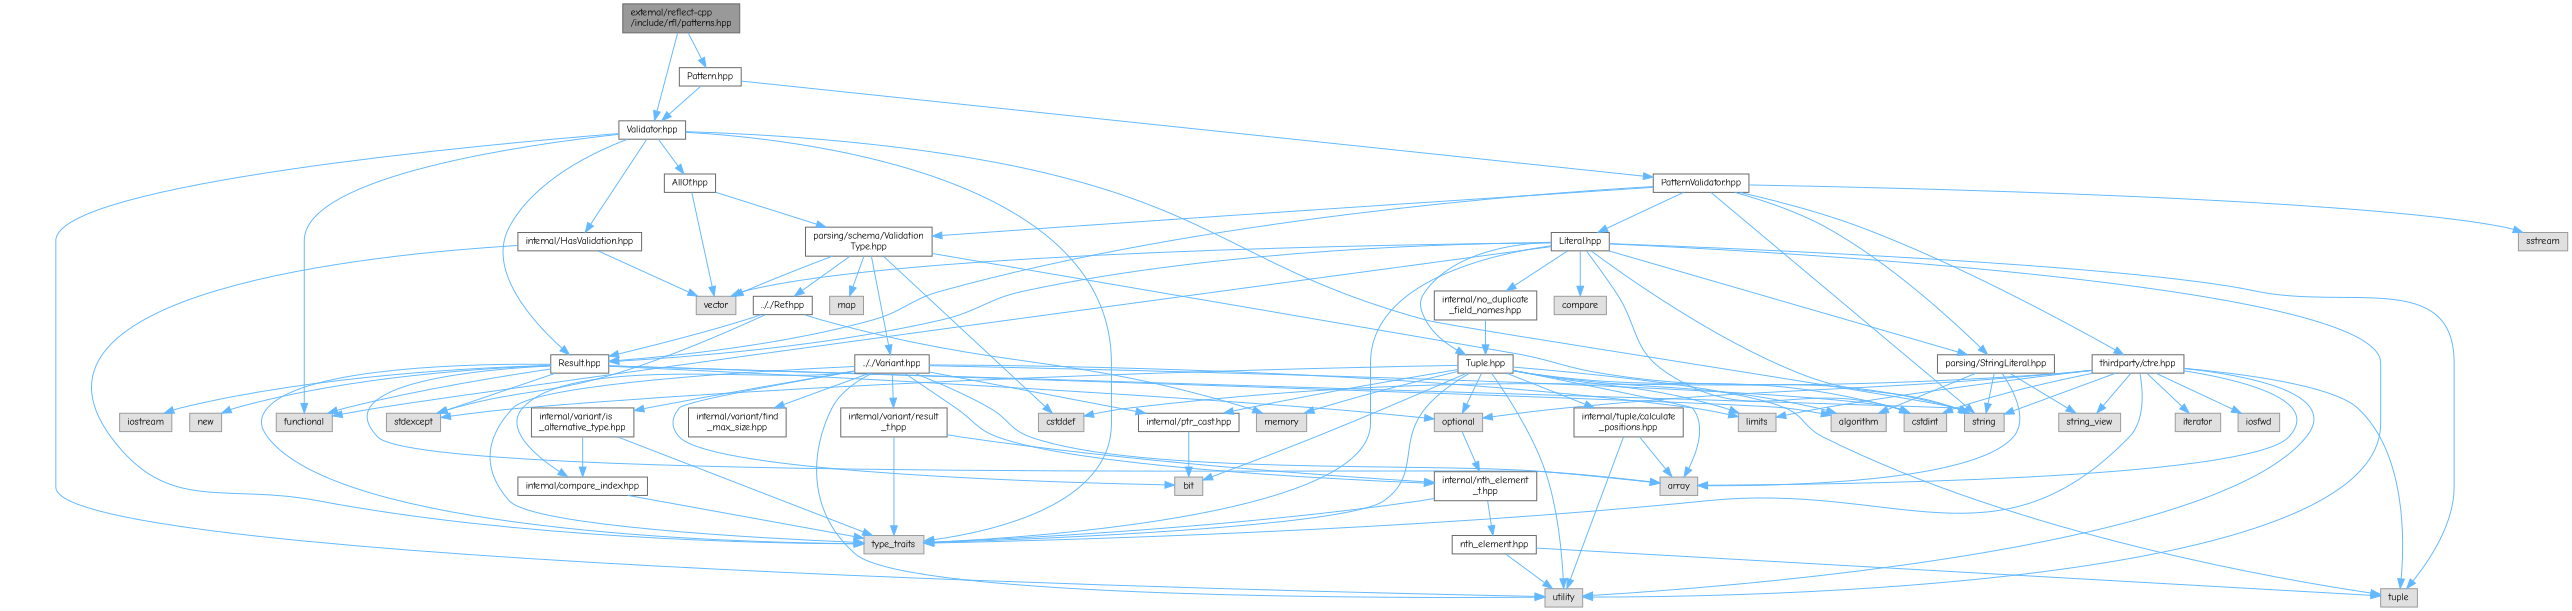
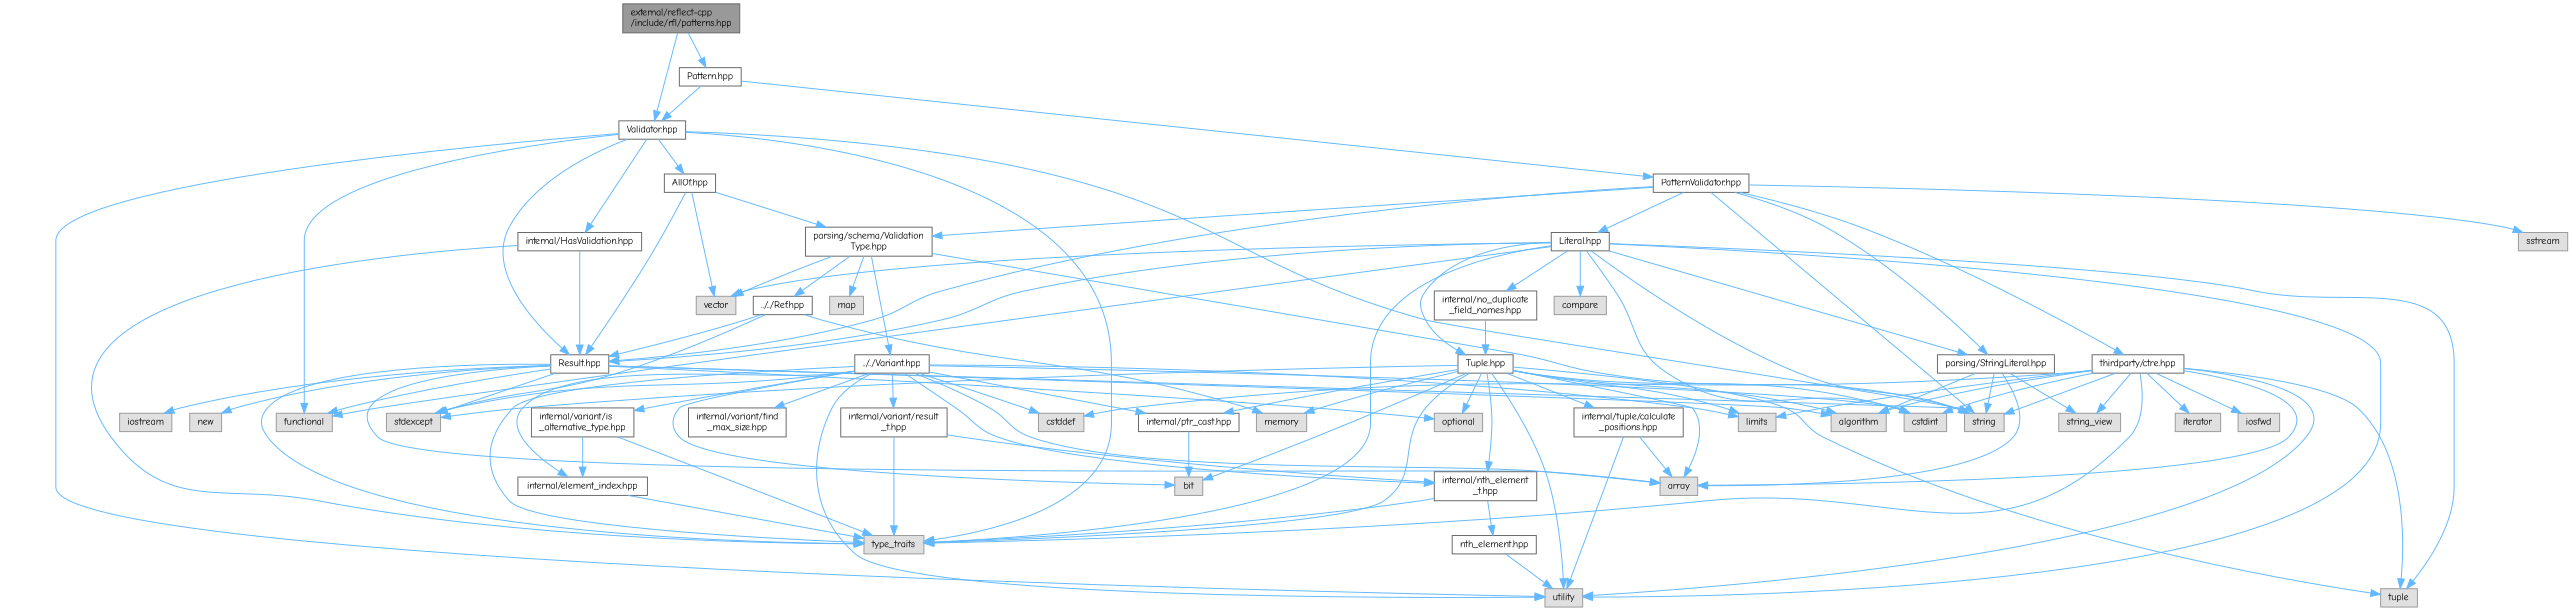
edge "AllOf.hpp" -> "Result.hpp": added
edge "internal/HasValidation.hpp" -> "vector": now "internal/HasValidation.hpp" -> "Result.hpp"
edge "parsing/schema/Validation Type.hpp" -> "cstddef": now "../../Variant.hpp" -> "cstddef"
edge "../../Variant.hpp" -> "stdexcept": added
edge "thirdparty/ctre.hpp" -> "optional": now "thirdparty/ctre.hpp" -> "algorithm"
edge "optional" -> "internal/nth_element _t.hpp": now "Tuple.hpp" -> "internal/nth_element _t.hpp"
node "internal/compare_index.hpp": label "internal/compare_index.hpp" -> "internal/element_index.hpp"
edge "nth_element.hpp" -> "tuple": removed
